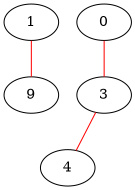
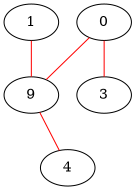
edge "0" -- "9": added
edge "3" -- "4": now "9" -- "4"
